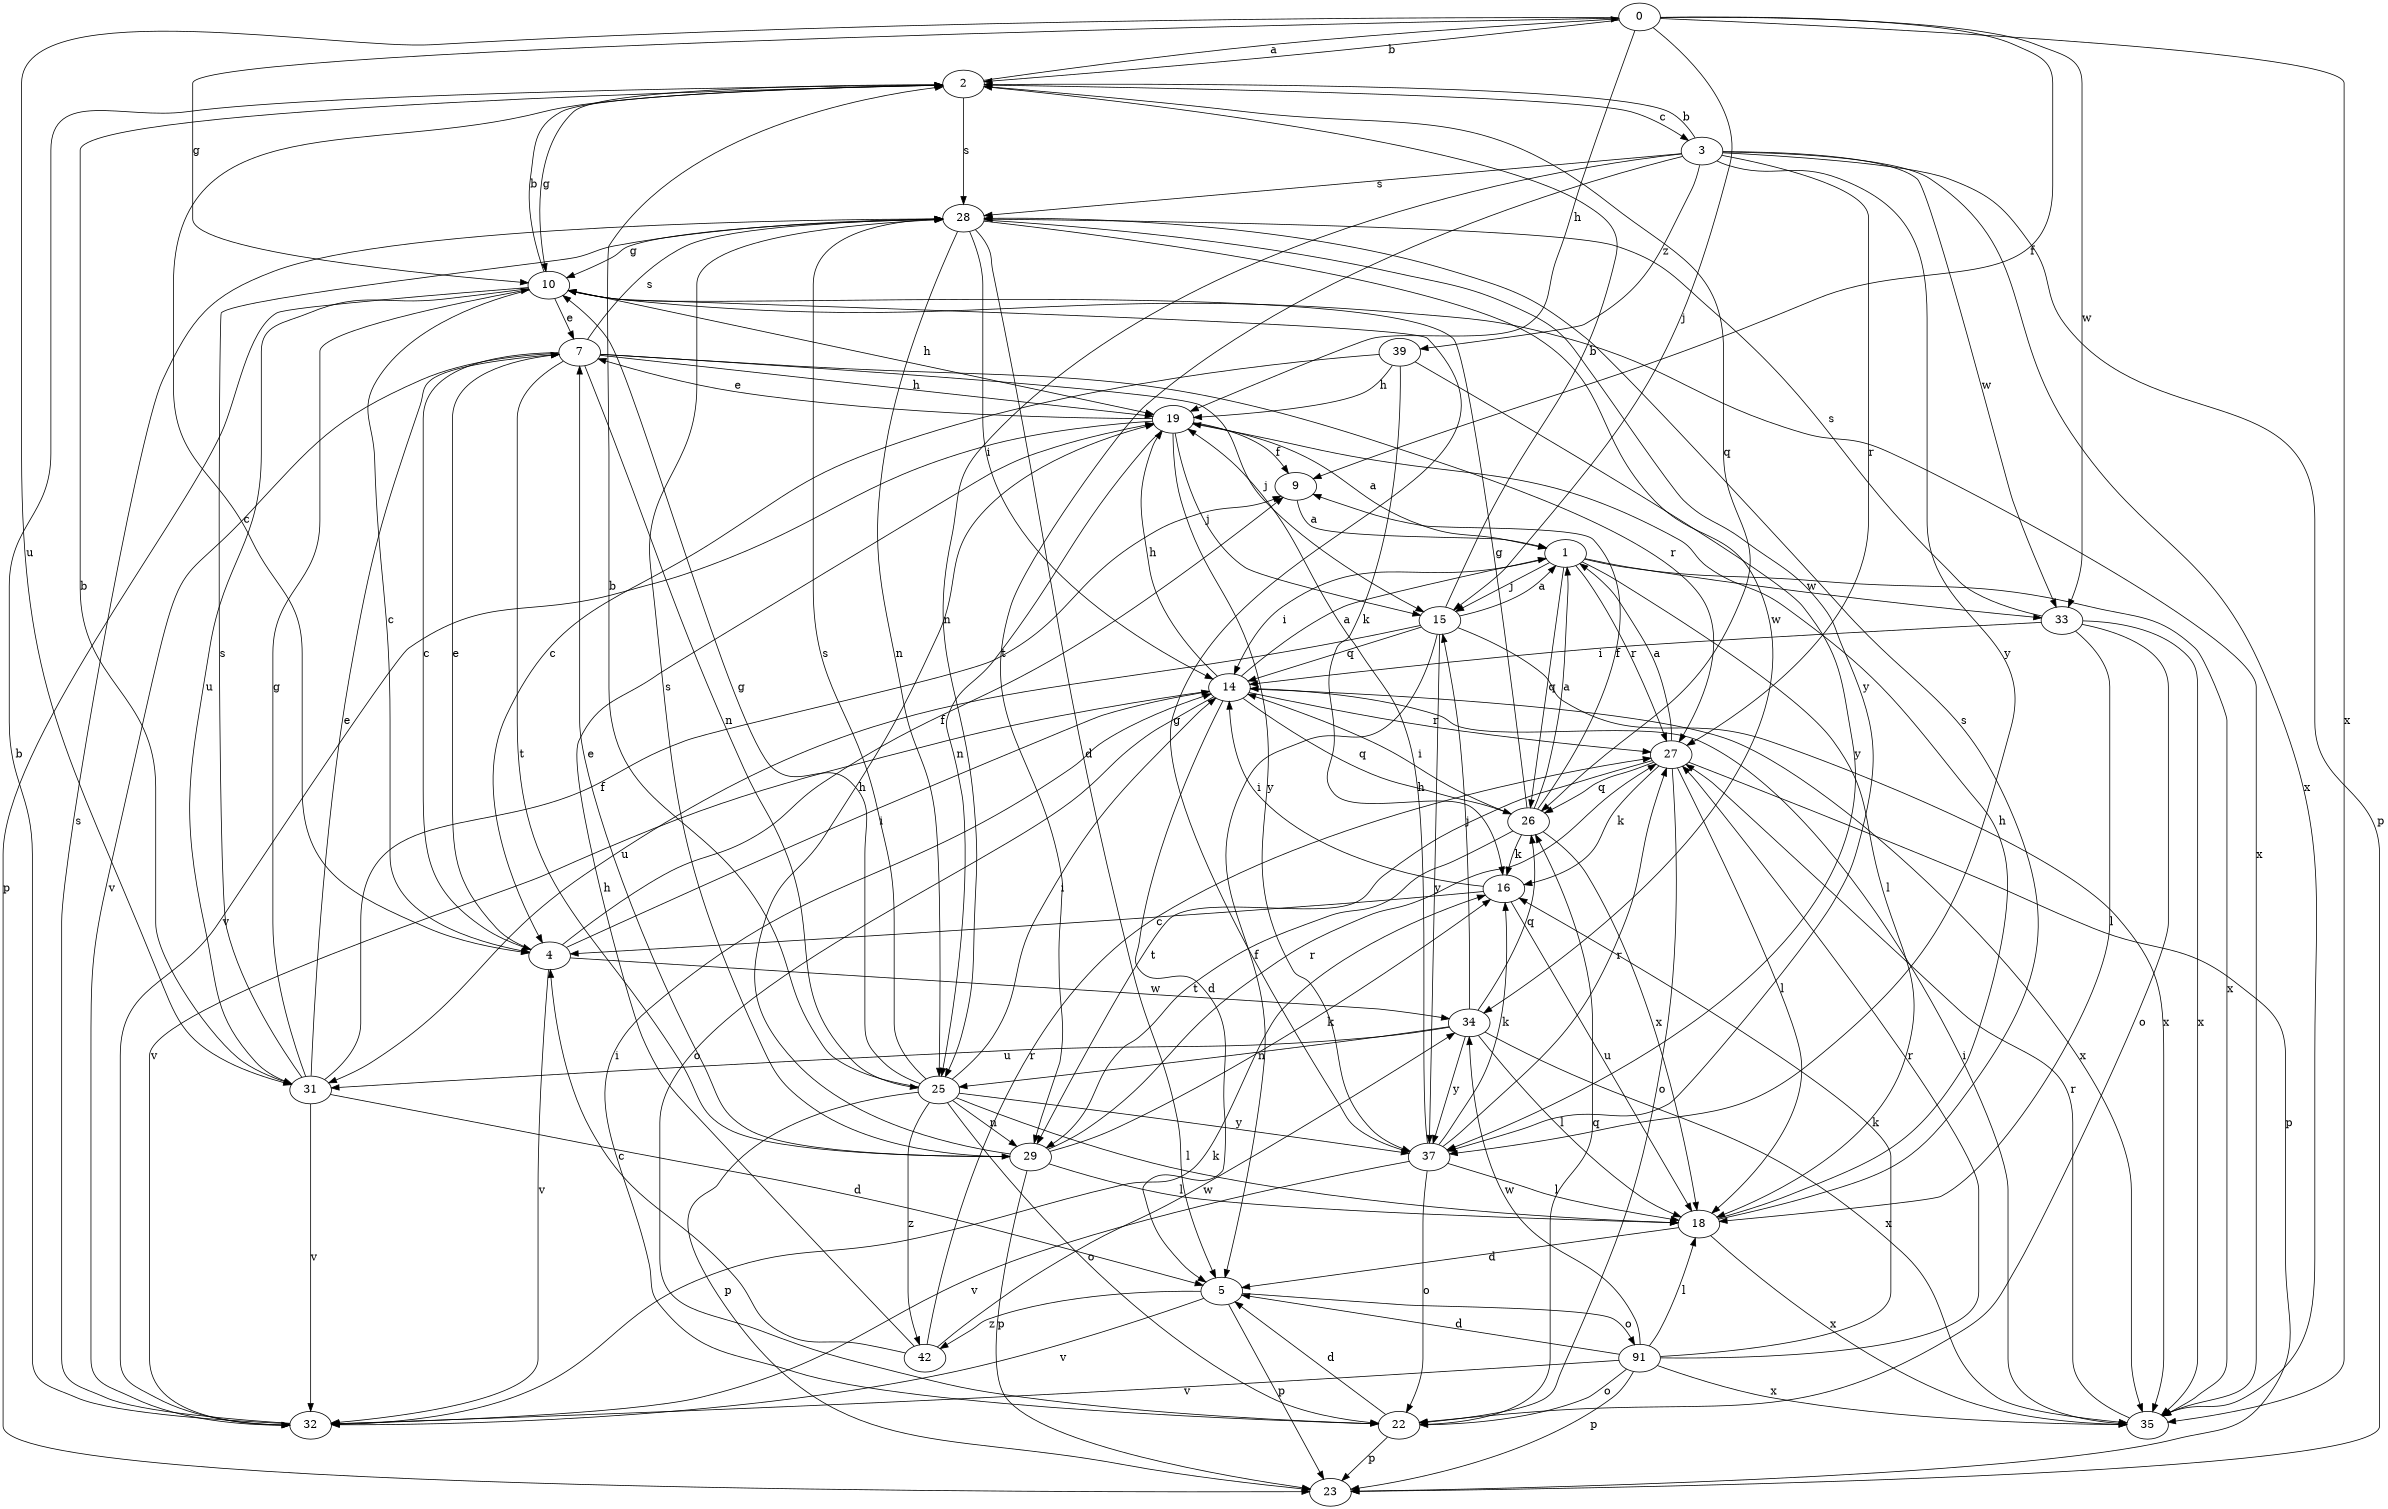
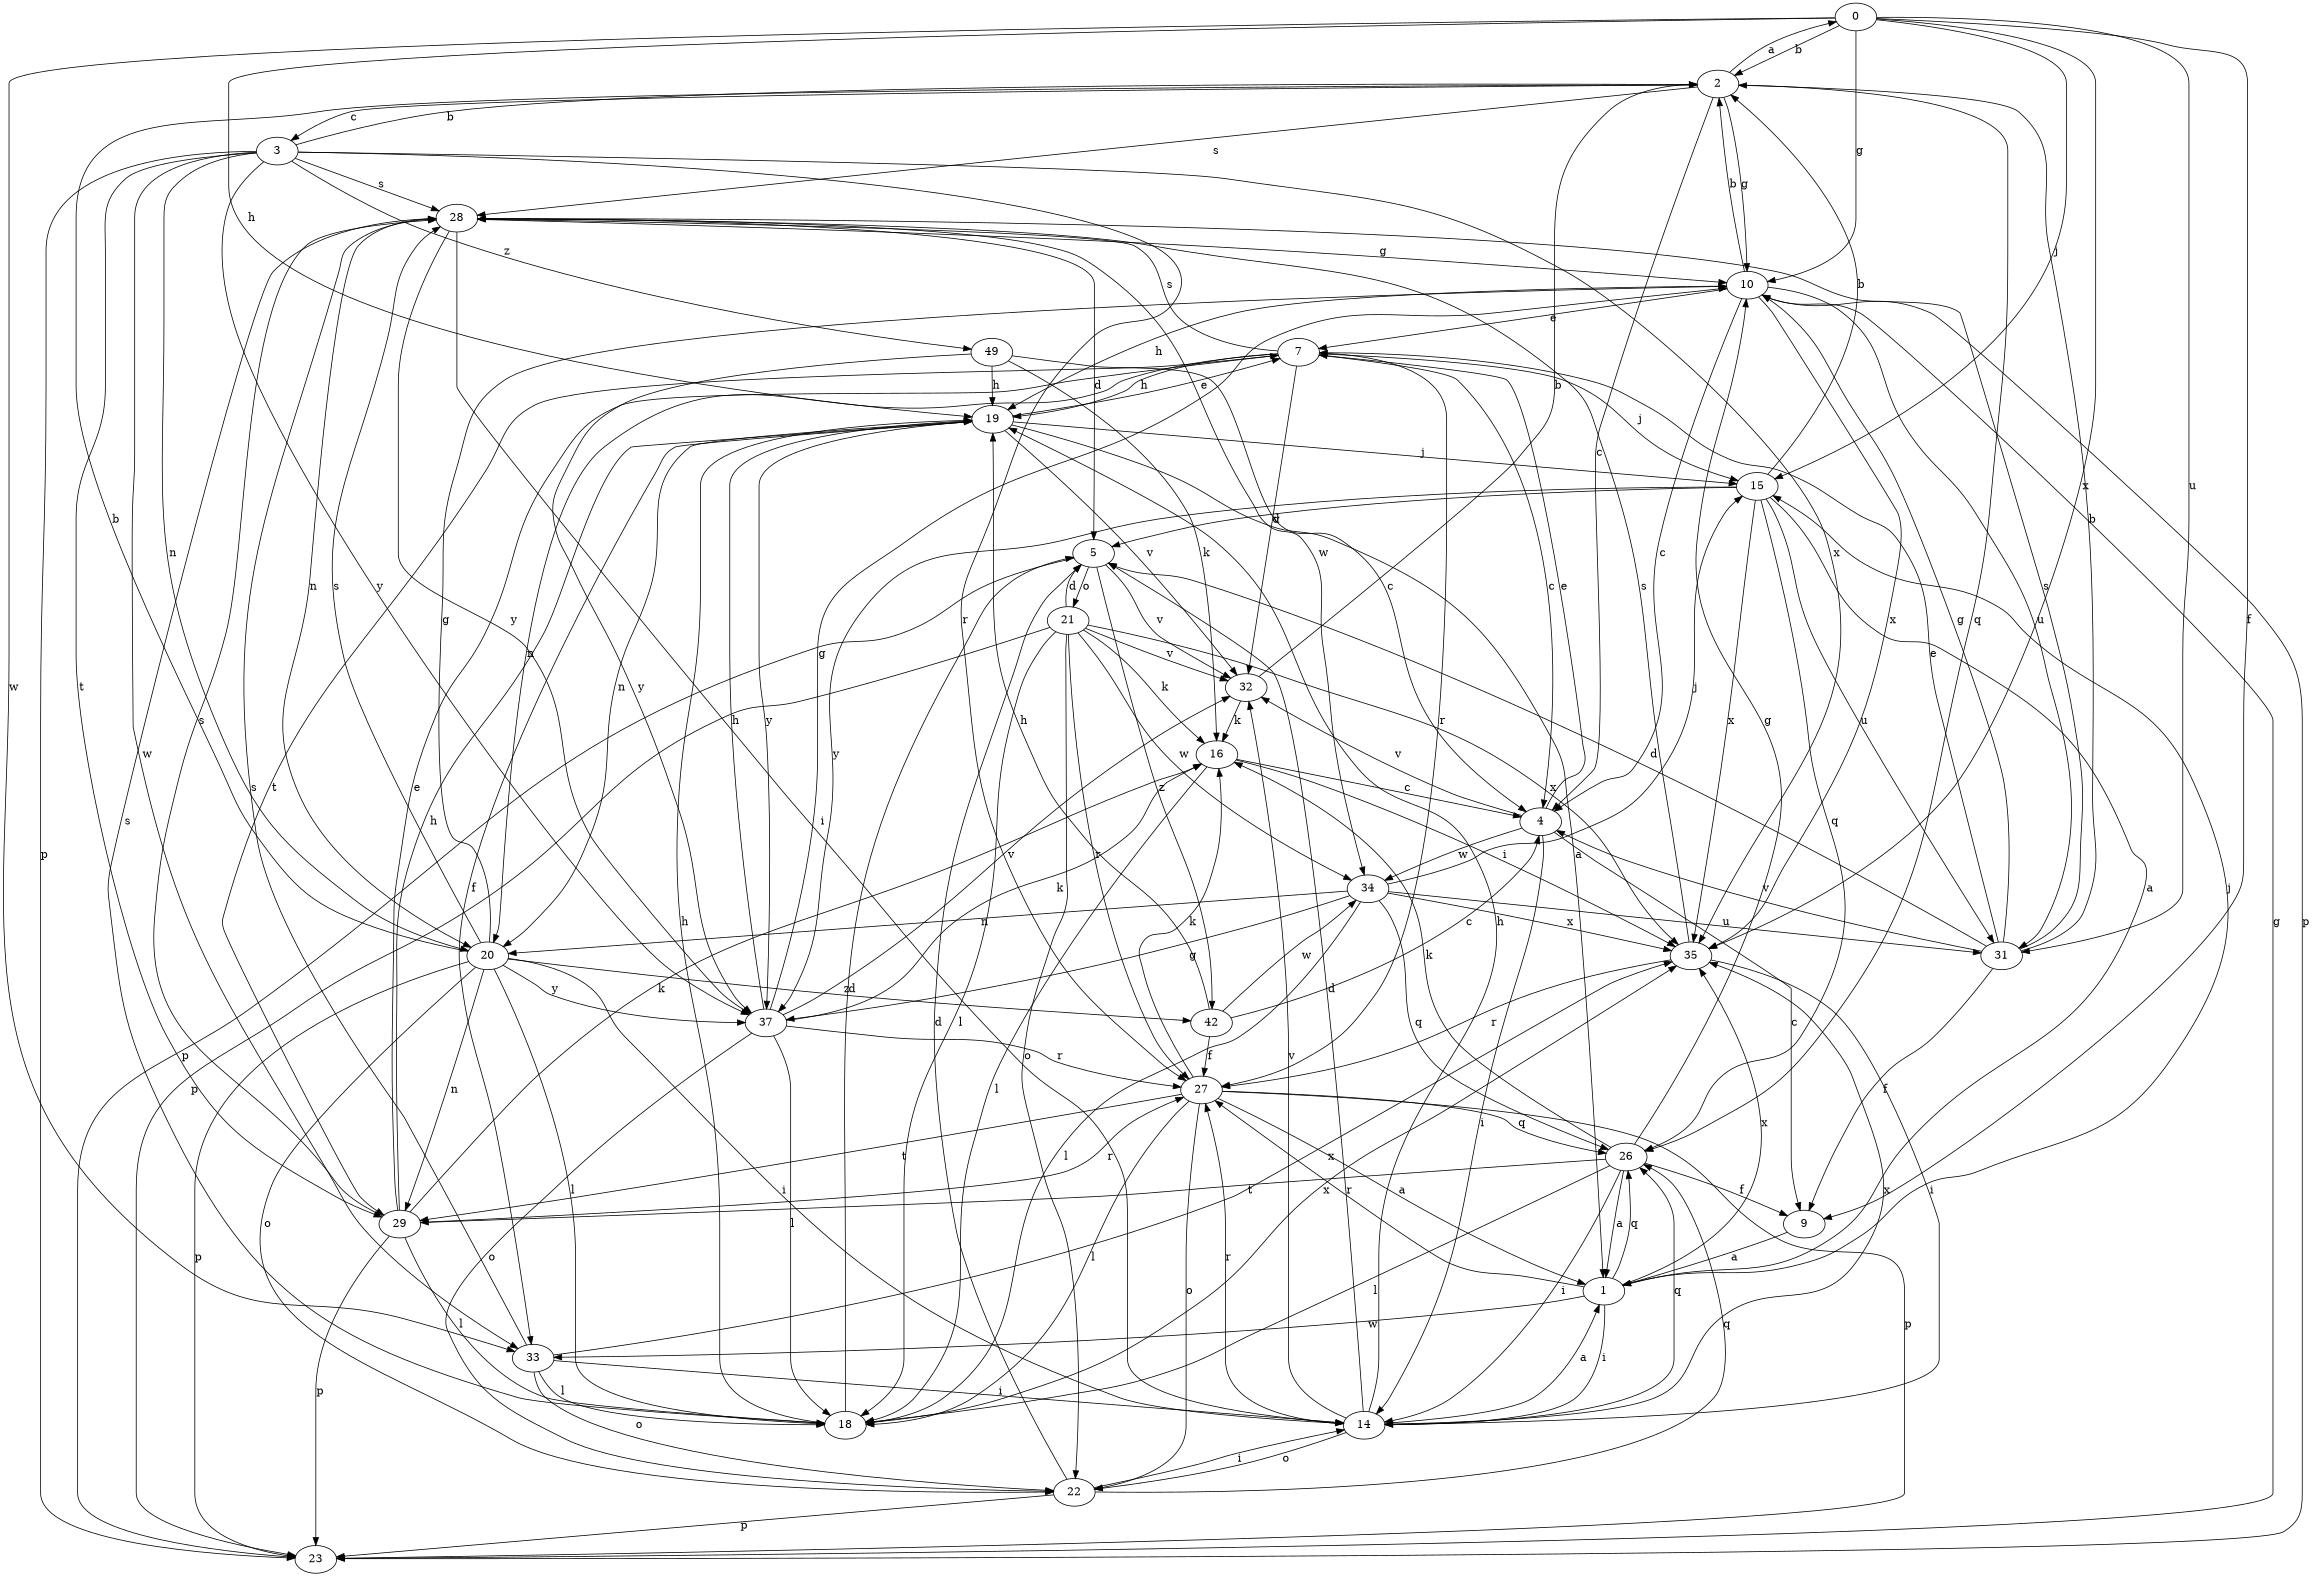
node "39": label "39" -> "49"
edge "19" -> "9": now "19" -> "33"
edge "32" -> "28": now "35" -> "28"
edge "15" -> "14": now "15" -> "26"
edge "4" -> "9": label "f" -> "c"
edge "16" -> "14": now "16" -> "35"
edge "1" -> "18": removed, label "l"
edge "15" -> "5": label "f" -> "d"
edge "26" -> "18": label "x" -> "l"
edge "42" -> "27": label "r" -> "f"
edge "16" -> "18": label "u" -> "l"
node "25": label "25" -> "20"
edge "34" -> "37": label "y" -> "g"
edge "31" -> "32": now "31" -> "4"
node "91": label "91" -> "21"
edge "23" -> "10": added, label "g"
